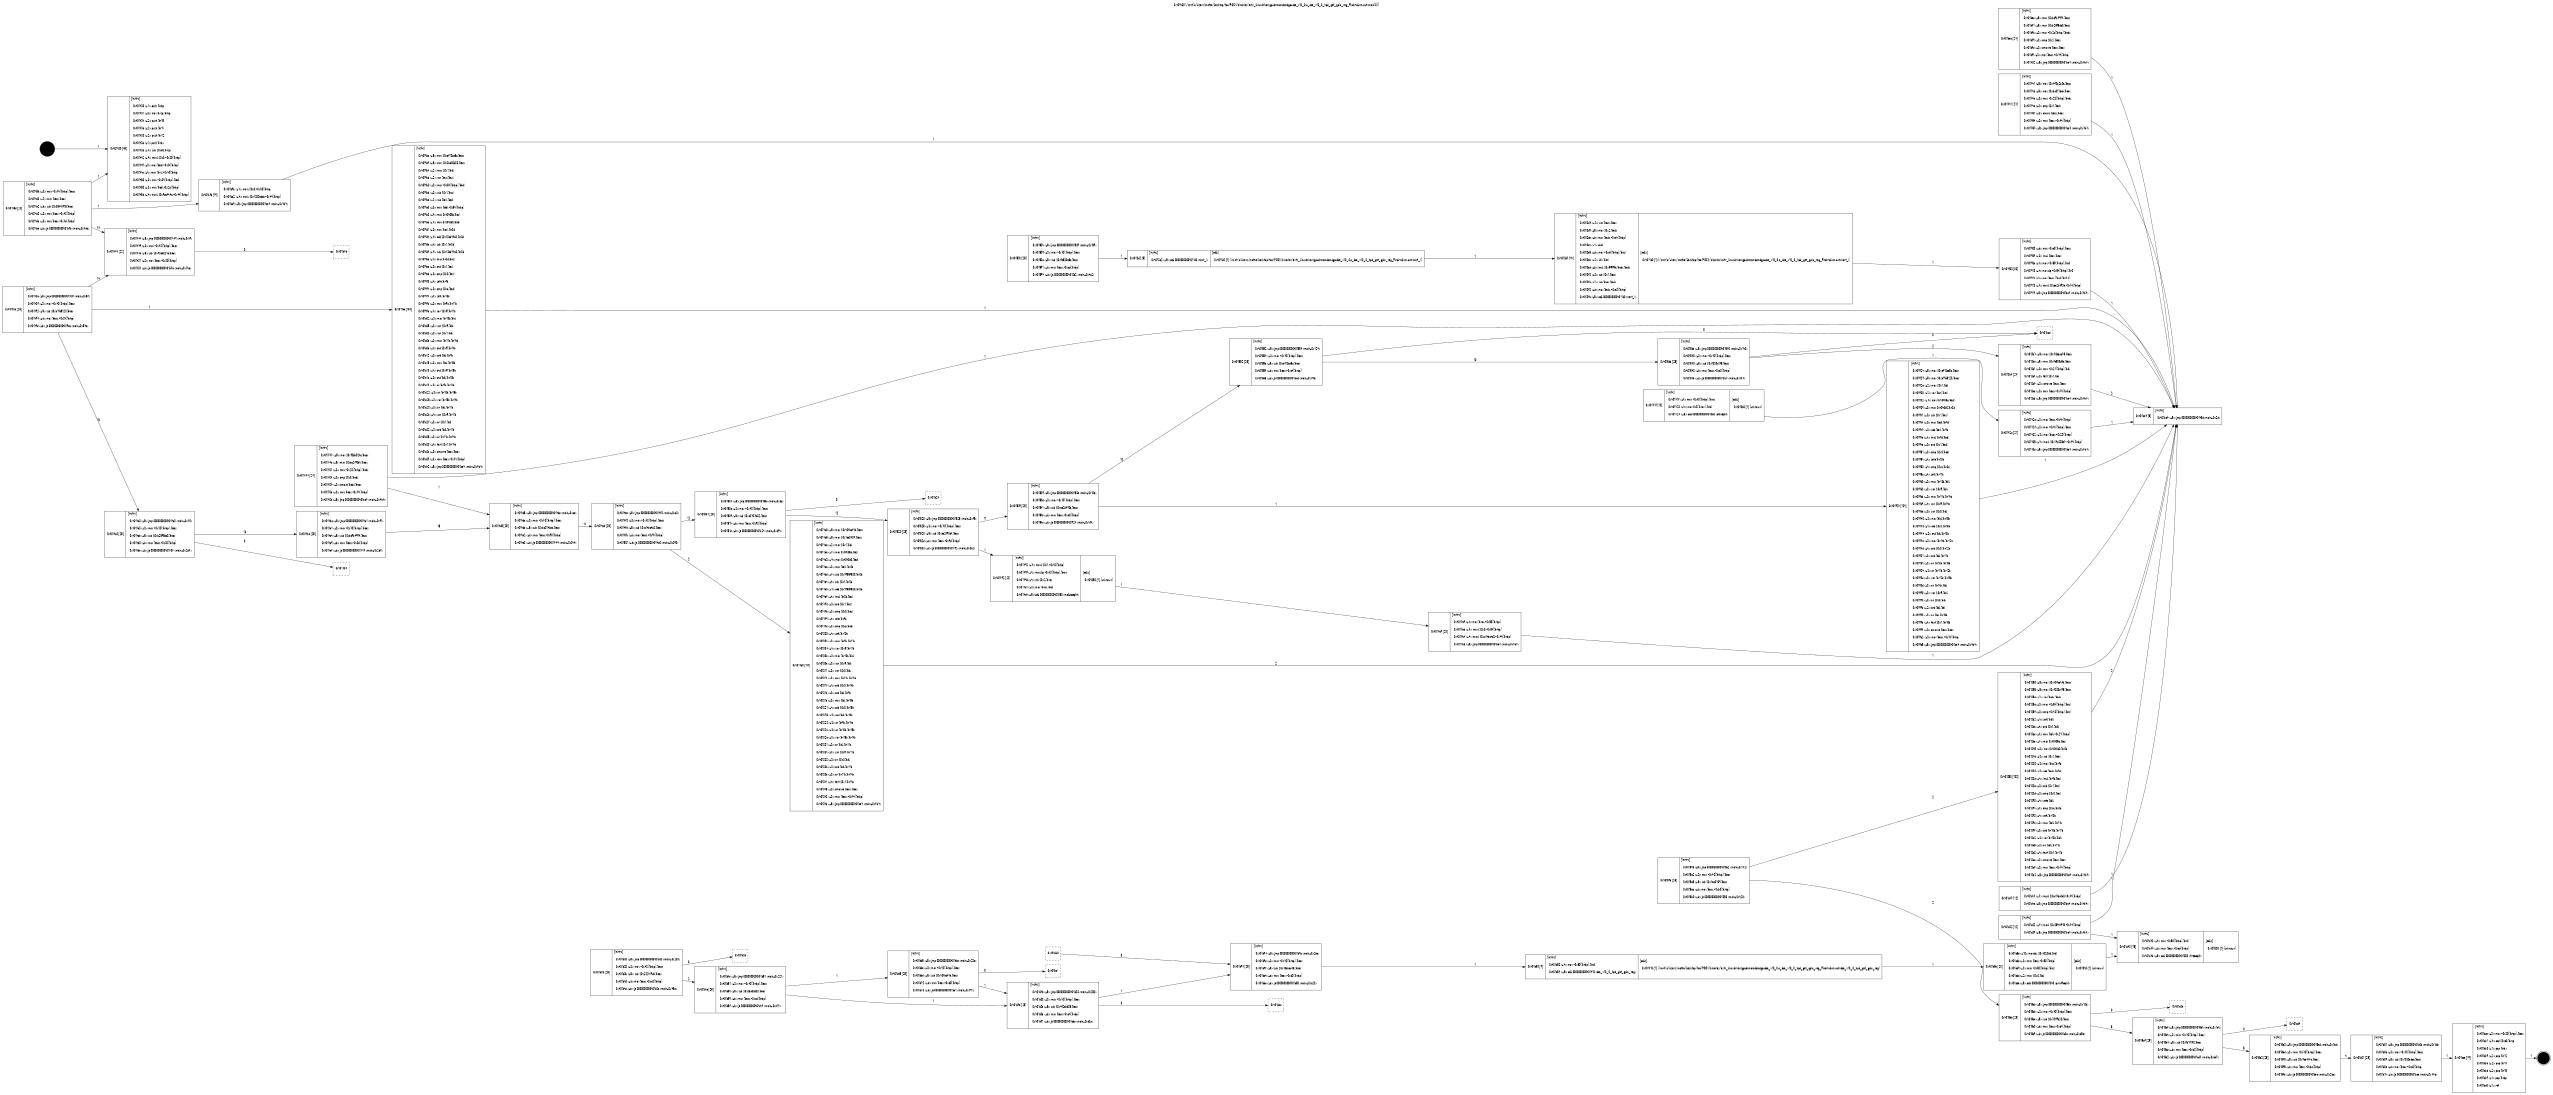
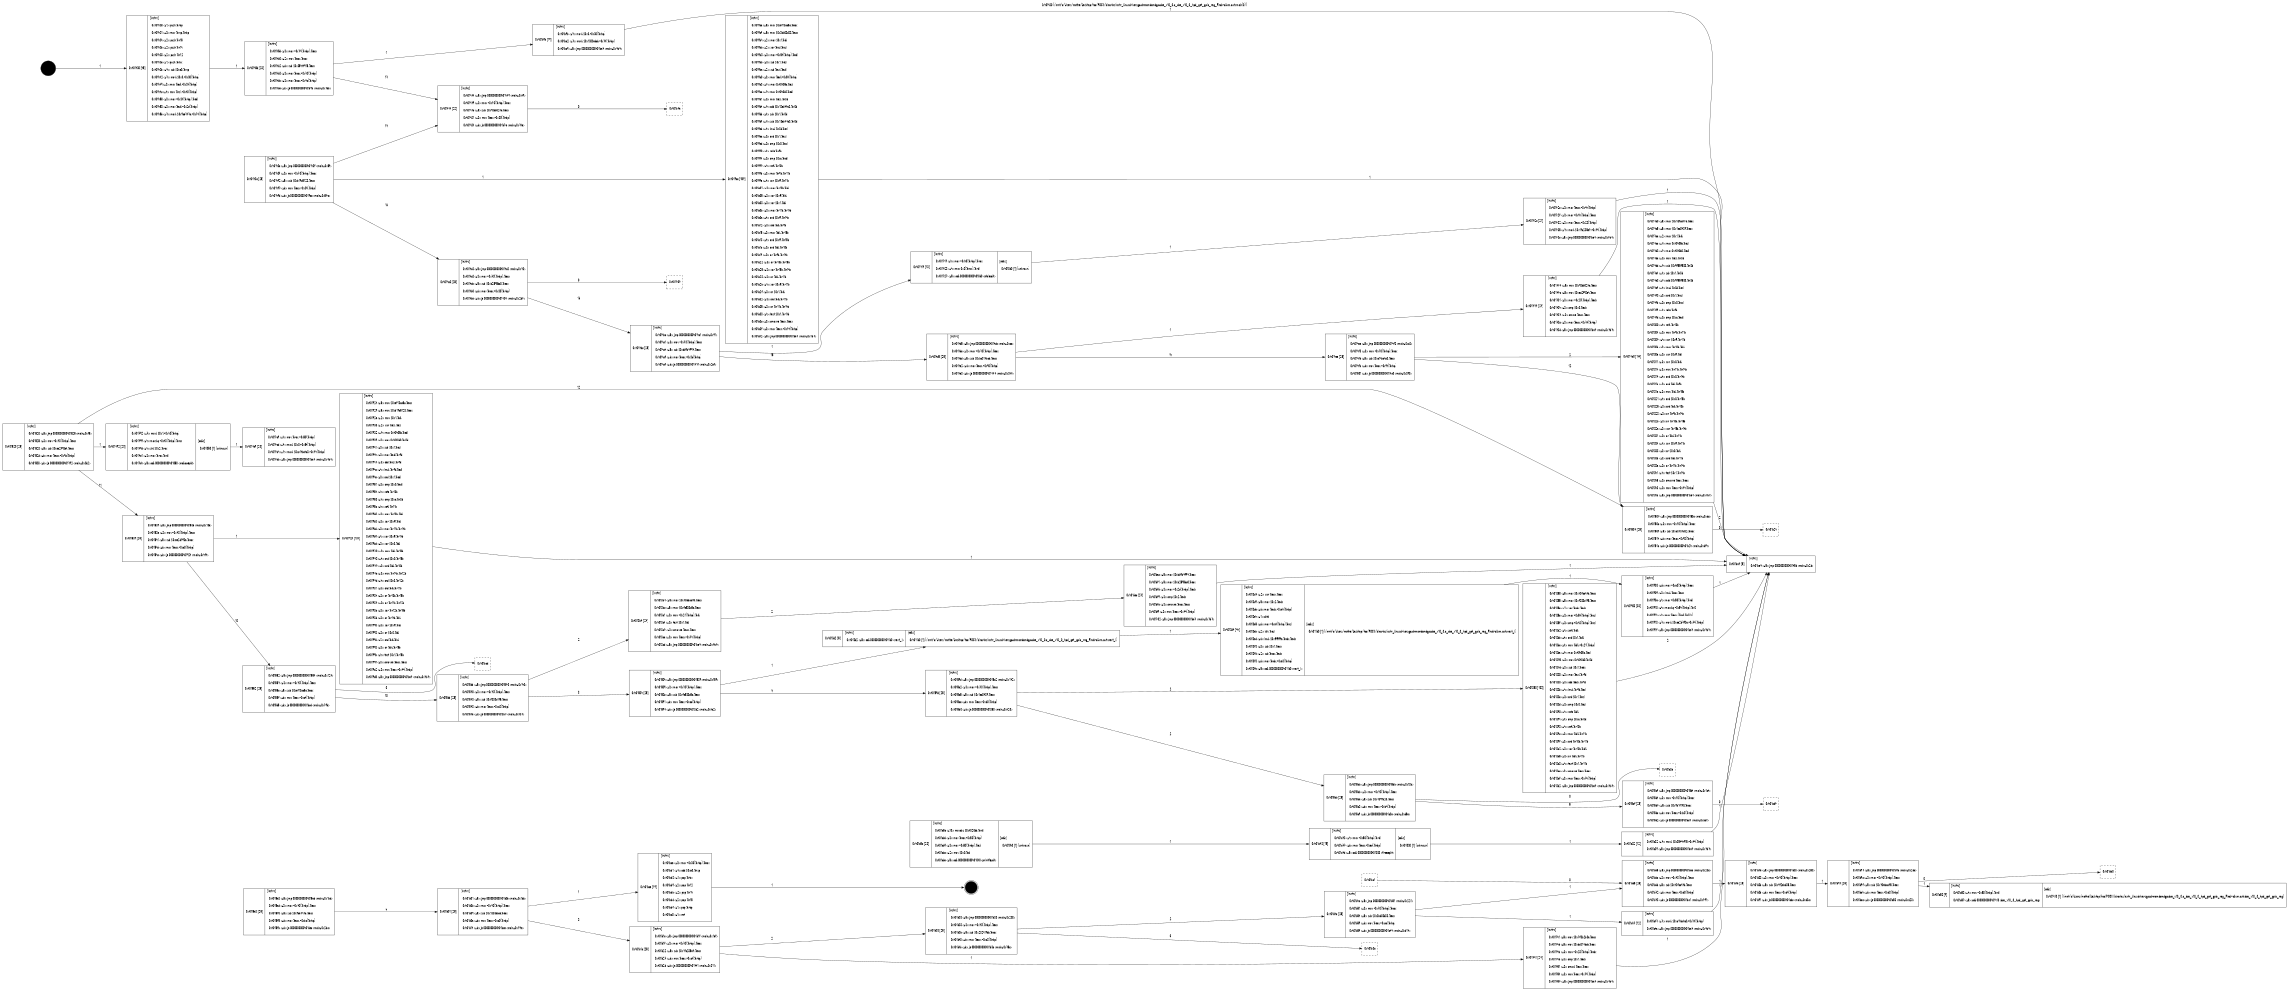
edge "0x40145d [23]" -> "0x401430 [45]": reversed
edge "0x4014bc [25]" -> "0x40171f [13]": added, label "1"
edge "0x40156b [25]" -> "0x401bcd": now "0x40156b [25]" -> "0x401584 [25]"
edge "0x4018b7 [27]" -> "0x401be7 [5]": now "0x4018b7 [27]" -> "0x4016ec [27]"
edge "0x401777 [27]" -> "0x4014d5 [25]": reversed
edge "0x401507 [25]" -> "0x401520 [25]": reversed
edge "0x4017a9 [23]" -> "0x401be7 [5]": removed, label "1"
edge "0x401584 [25]" -> "0x40159d [25]": added, label "7"
edge "0x401a82 [12]" -> "0x401a73 [15]": reversed
node "0x40161a [25]": added
edge "0x4016b0" -> "0x401697 [25]": reversed
edge "0x401a53 [9]" -> "0x401a5c [23]": removed, label "1"
edge "0x401665 [25]" -> "0x401bc1": reversed
edge "0x40164c [25]" -> "0x40167e [25]": now "0x40164c [25]" -> "0x401a47 [12]"
node "0x401abc": removed
edge "0x4015cf [25]" -> "0x4015e8 [25]": removed, label "5"
